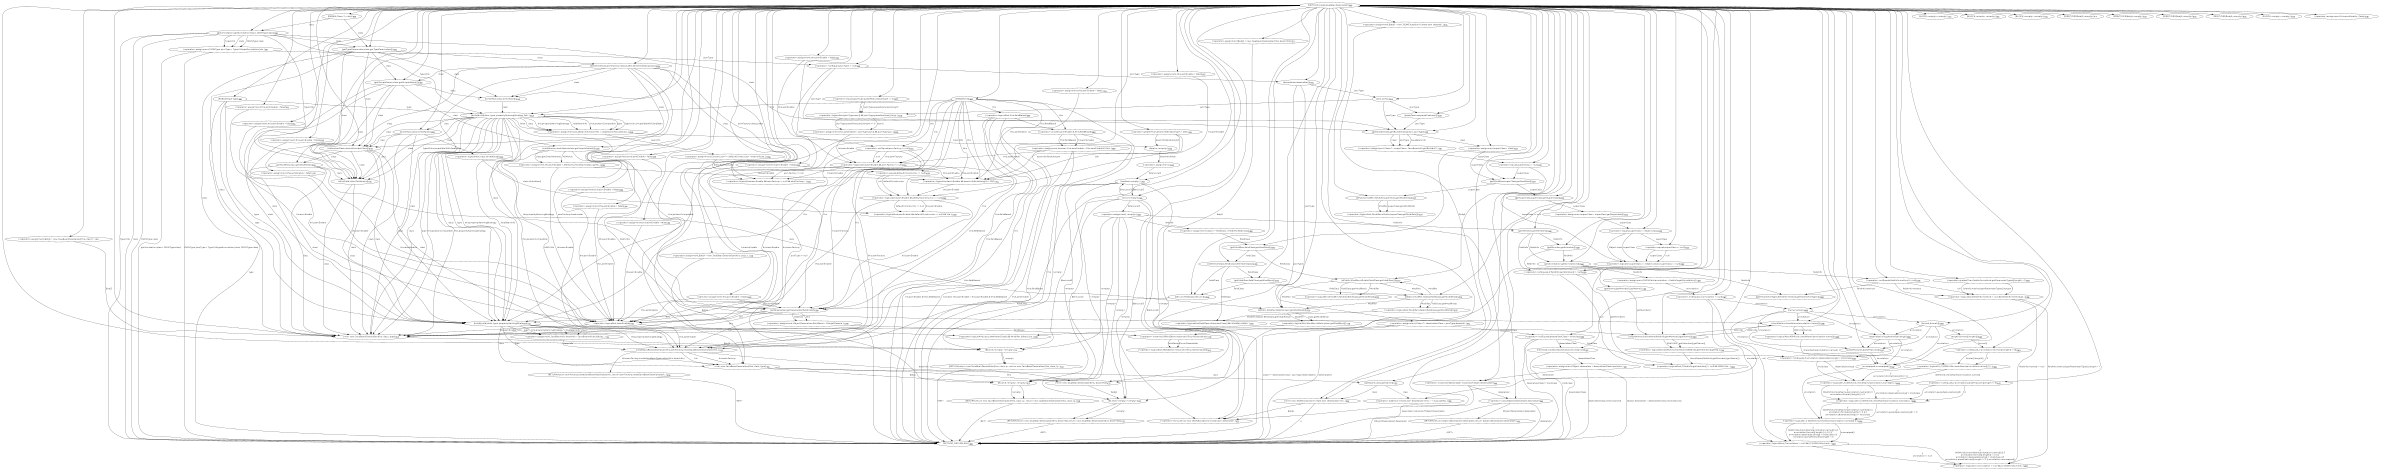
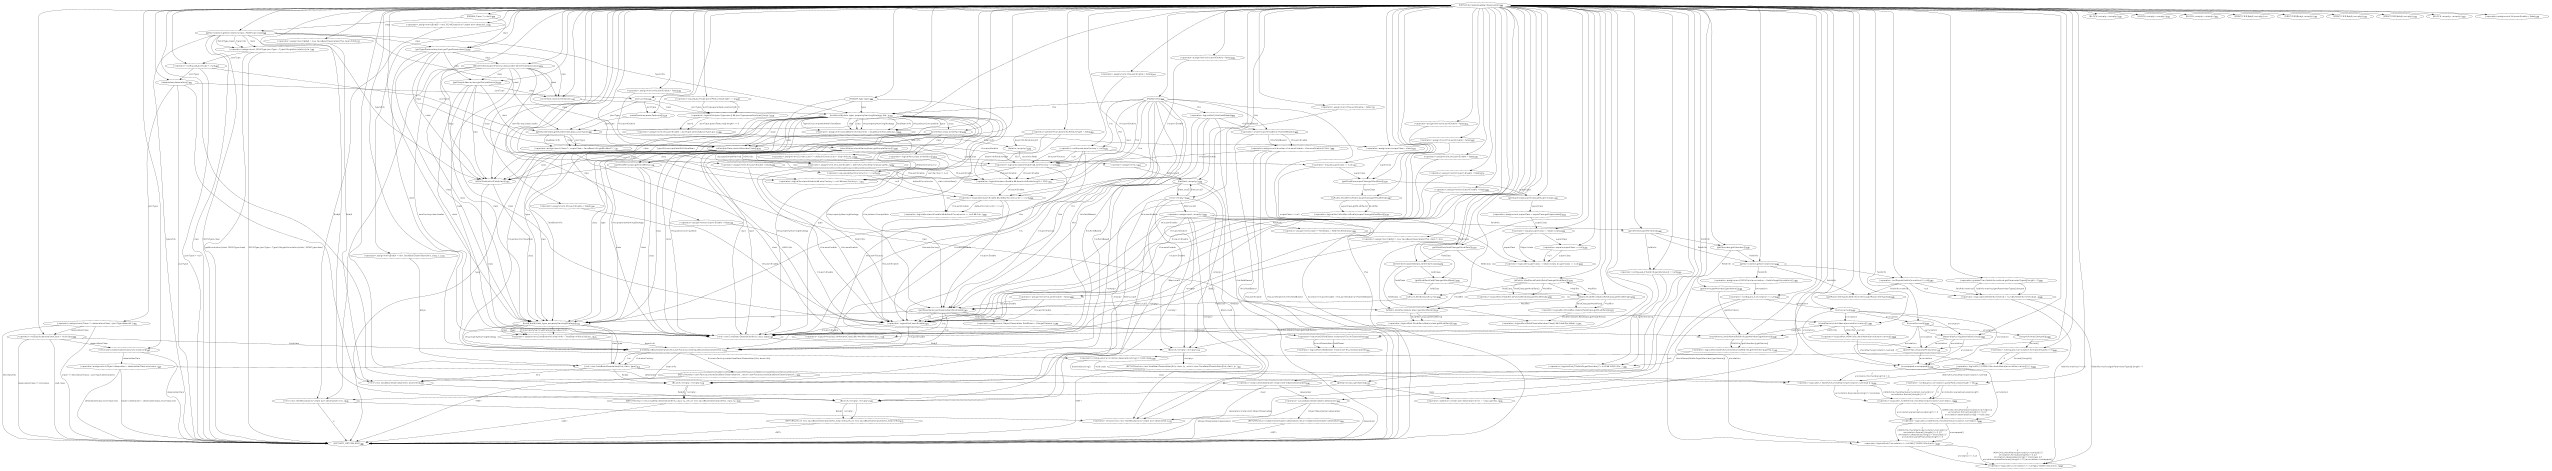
edge "(getSimpleName,clazz.getSimpleName())" -> "(checkName,checkName(clazz.getSimpleName()))": now "(getSimpleName,clazz.getSimpleName())" -> "(<operator>.logicalNot,!asmEnable)"
edge "(METHOD,createJavaBeanDeserializer)" -> "(<init>,new JavaBeanDeserializer(this, beanInfo))": now "(deserializer,deserializer())" -> "(<init>,new JavaBeanDeserializer(this, beanInfo))"
